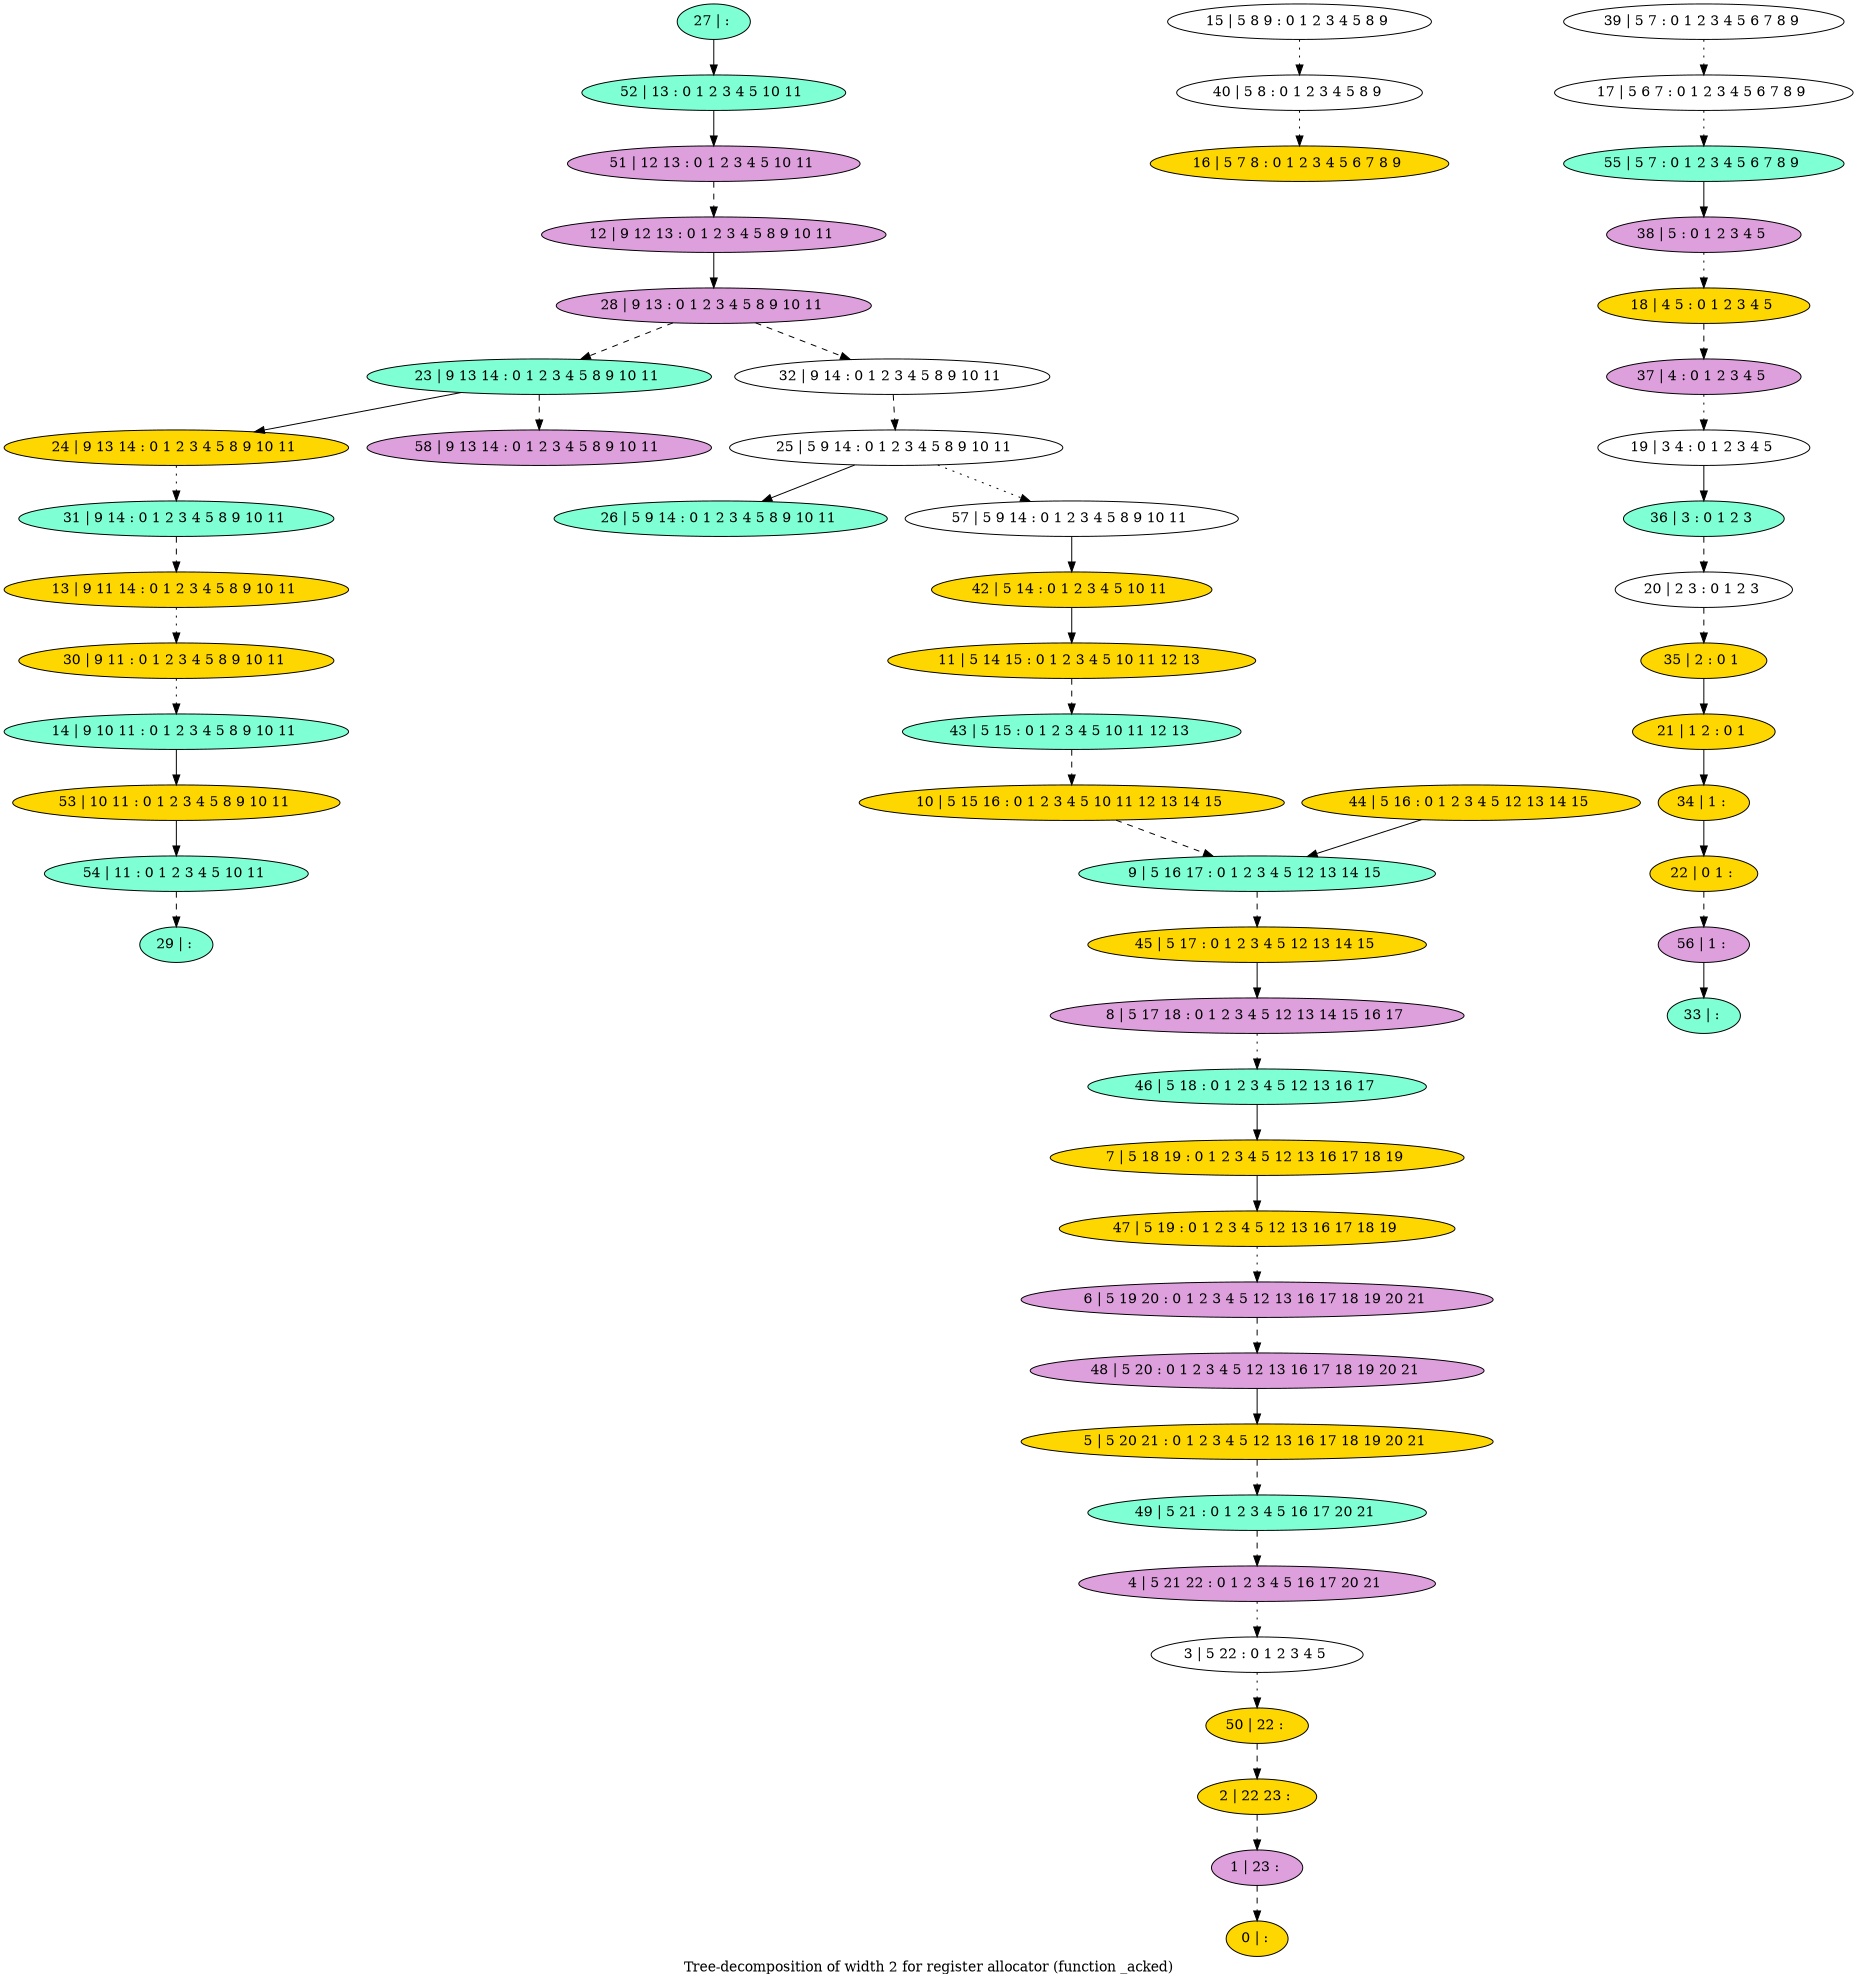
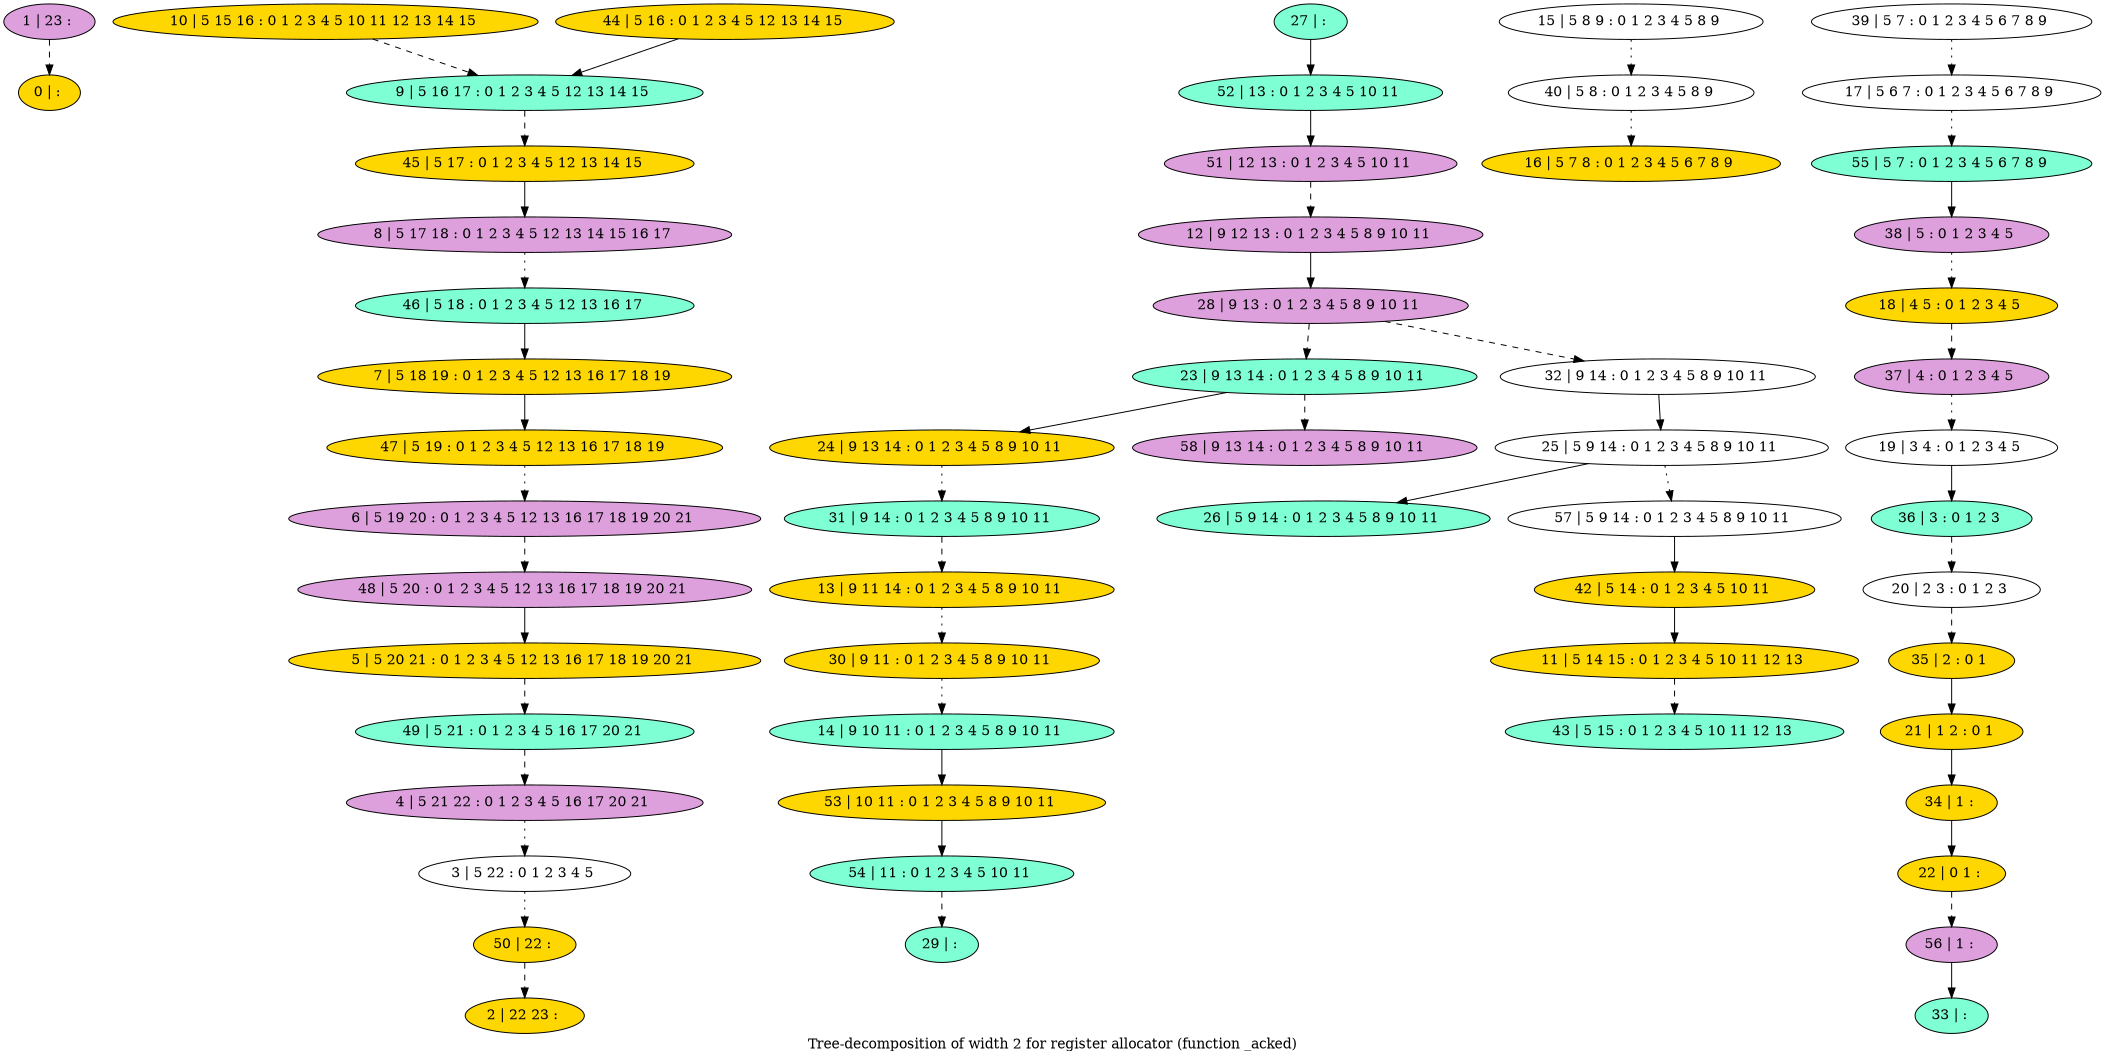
edge "32 | 9 14 : 0 1 2 3 4 5 8 9 10 11" -> "25 | 5 9 14 : 0 1 2 3 4 5 8 9 10 11": style dashed -> solid
edge "43 | 5 15 : 0 1 2 3 4 5 10 11 12 13" -> "10 | 5 15 16 : 0 1 2 3 4 5 10 11 12 13 14 15": removed
edge "2 | 22 23 :" -> "1 | 23 :": removed
